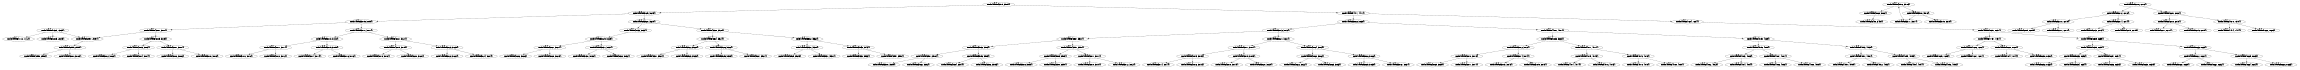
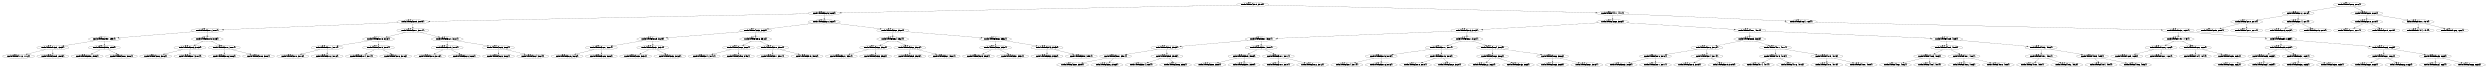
edge "Node{data=[3517, 3517]}" -> "Node{data=[3516, 3516]}": now "Node{data=[3033, 3033]}" -> "Node{data=[3516, 3516]}"
edge "Node{data=[1365, 1365]}" -> "Node{data=[2997, 2997]}": reversed
node "Node{data=[3041, 3041]}": added
